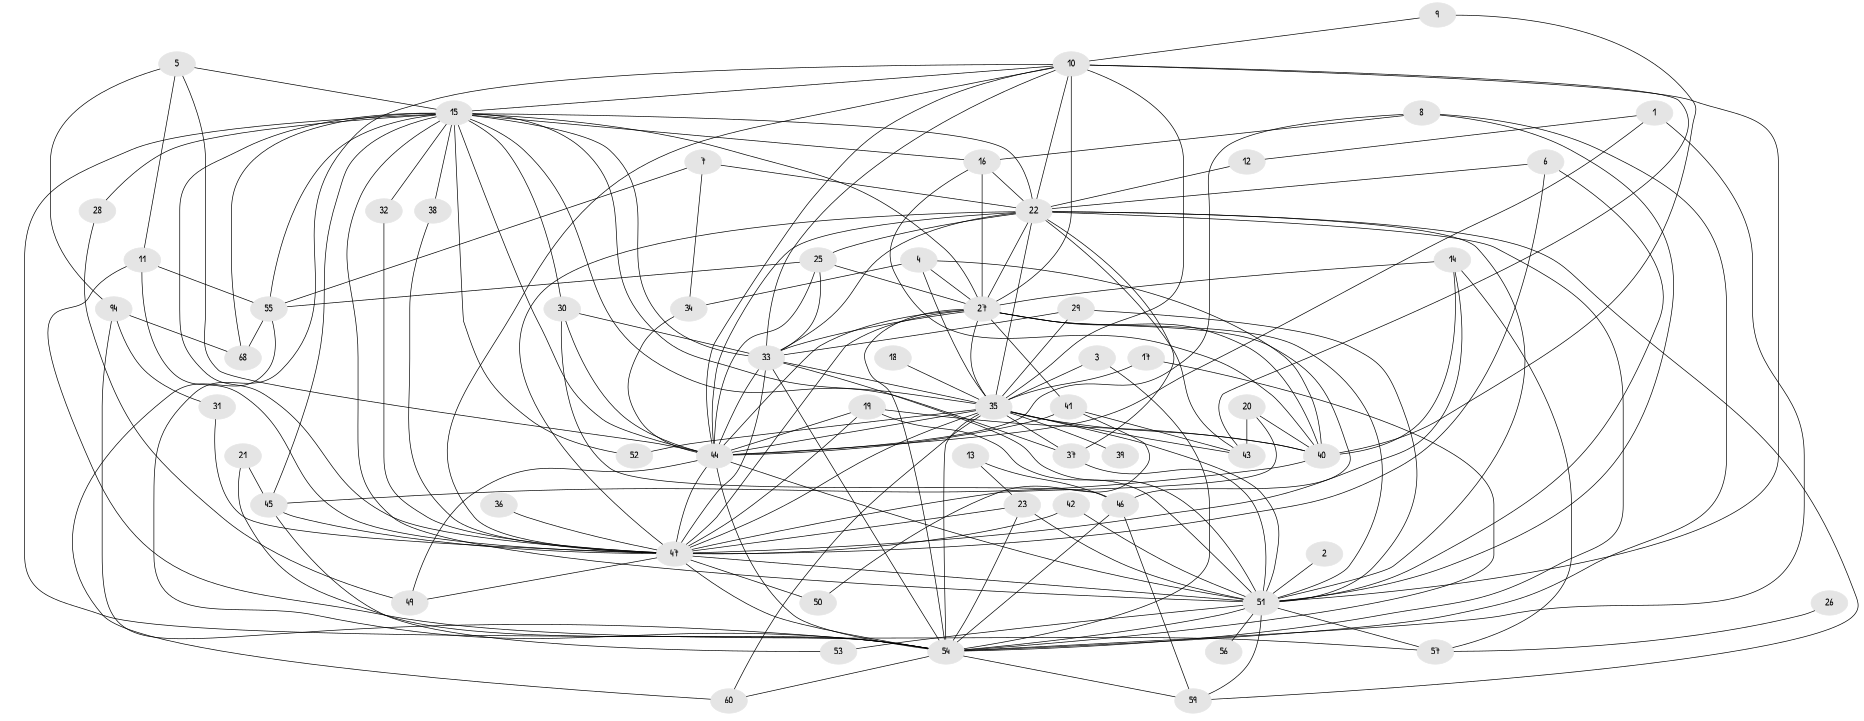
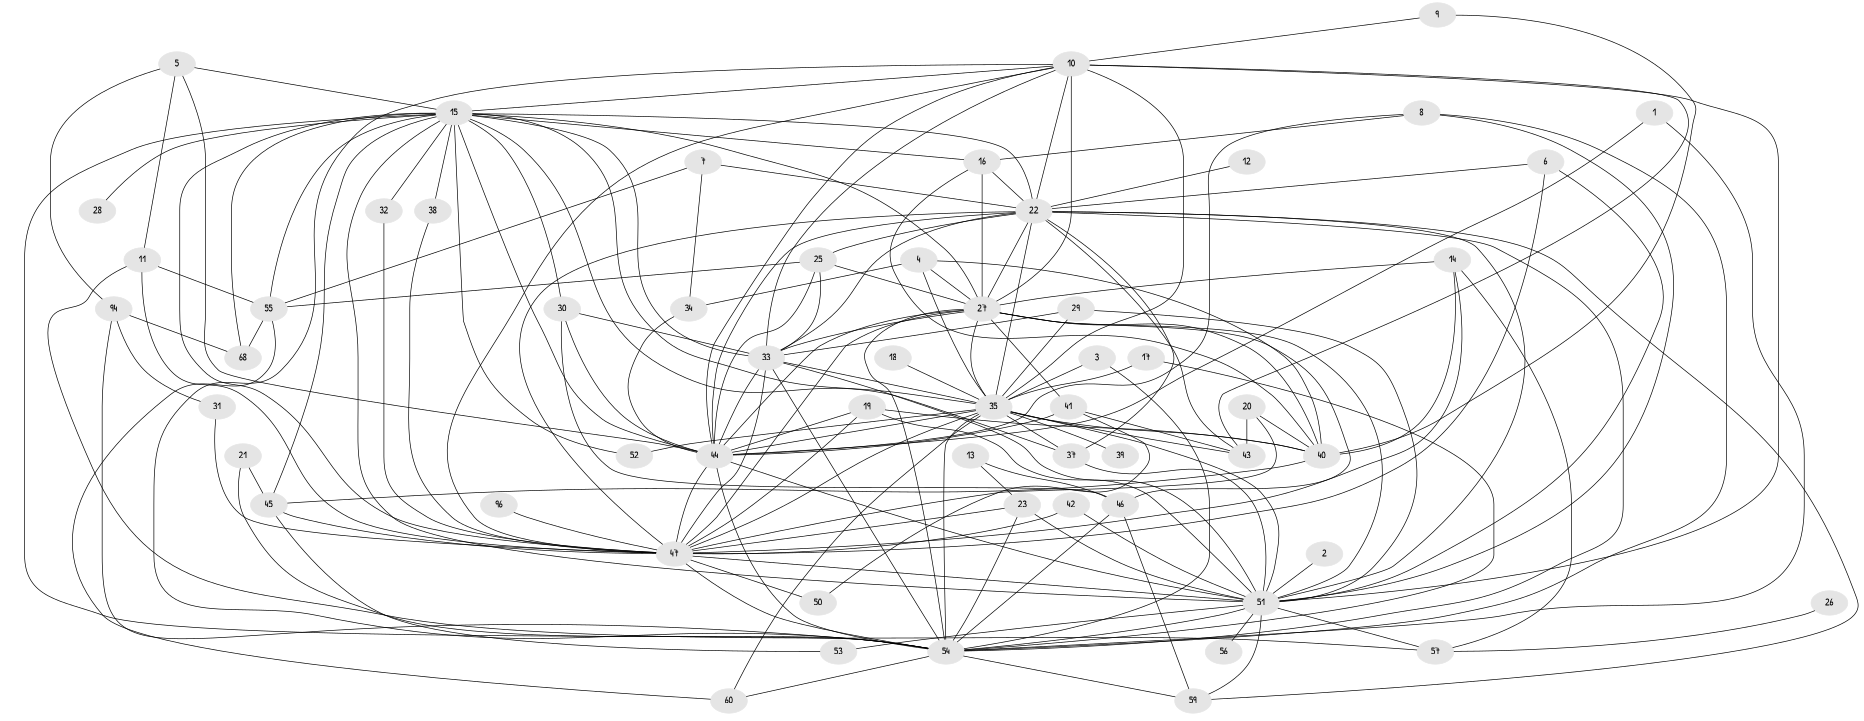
edge "1" -- "12": removed
node "36": label "36" -> "96"
node "49": removed
